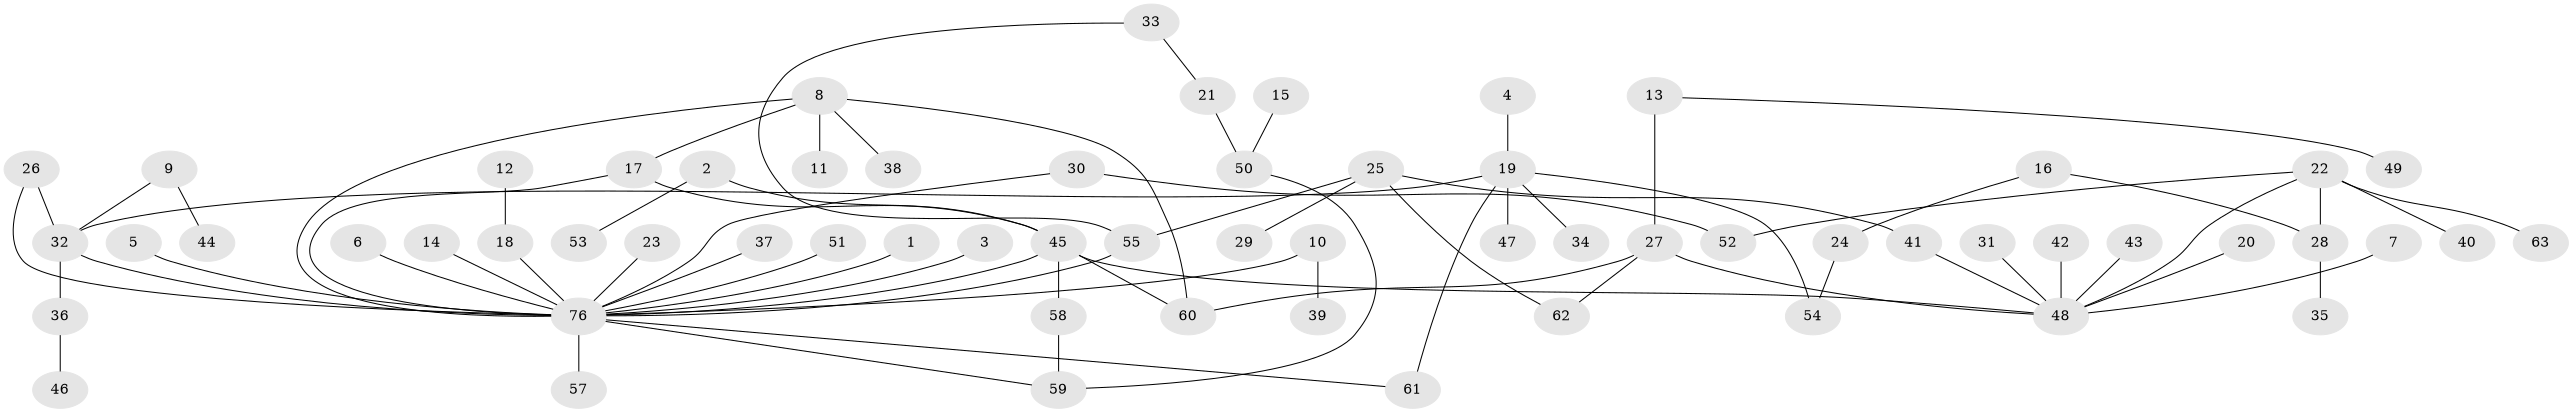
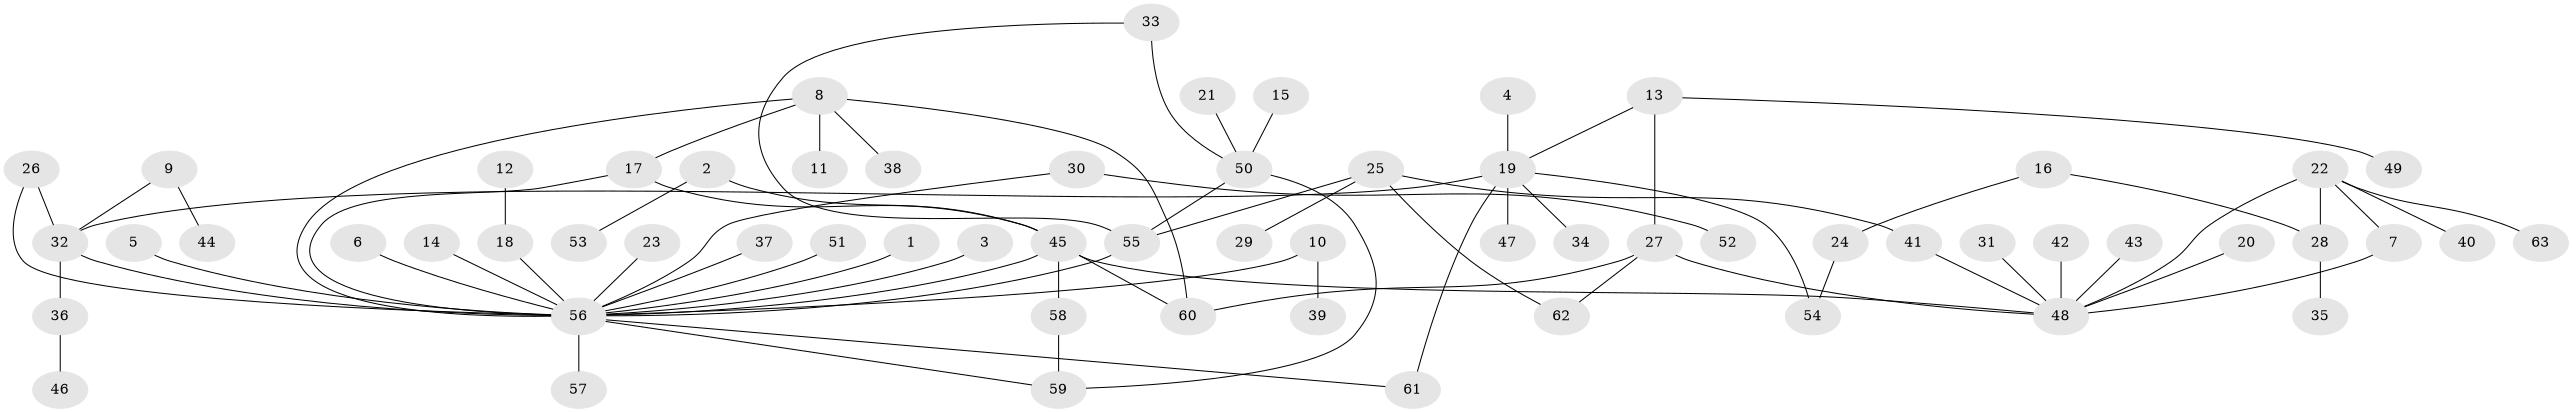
edge "33" -- "21": now "33" -- "50"
edge "13" -- "19": added
edge "22" -- "52": now "22" -- "7"
edge "50" -- "55": added
node "76": label "76" -> "56"
